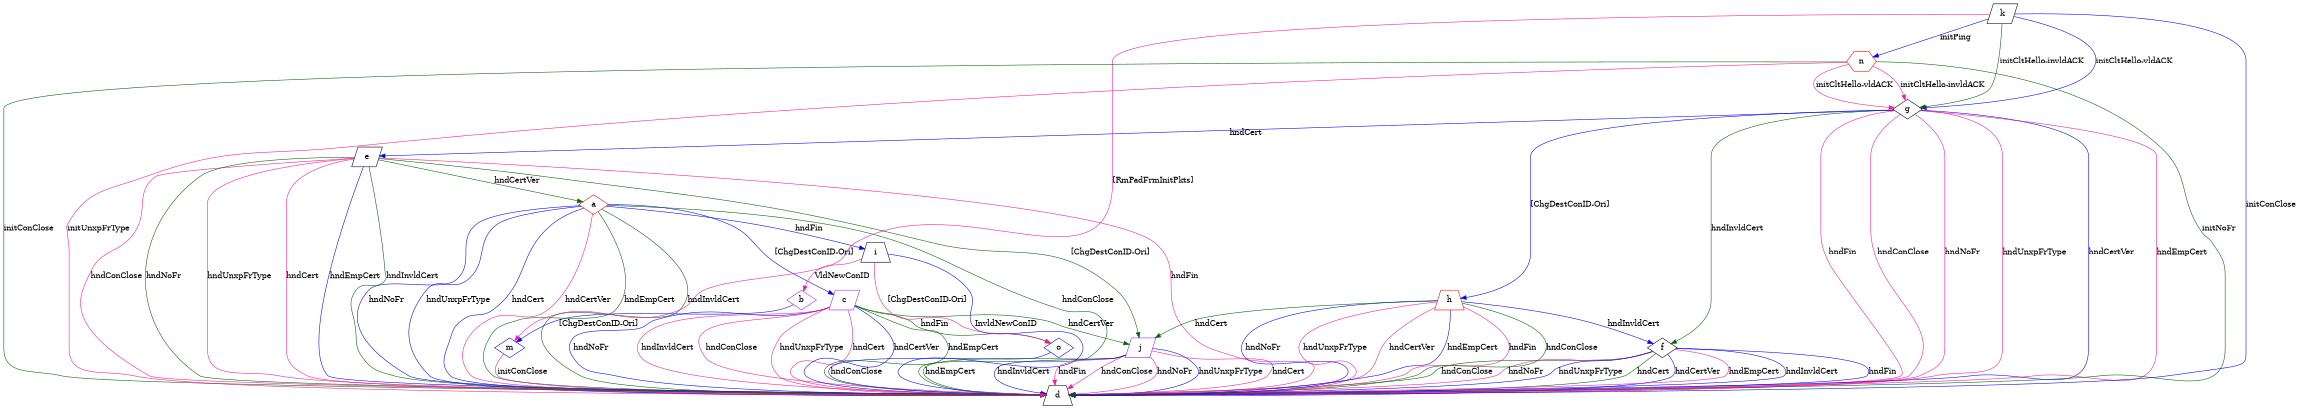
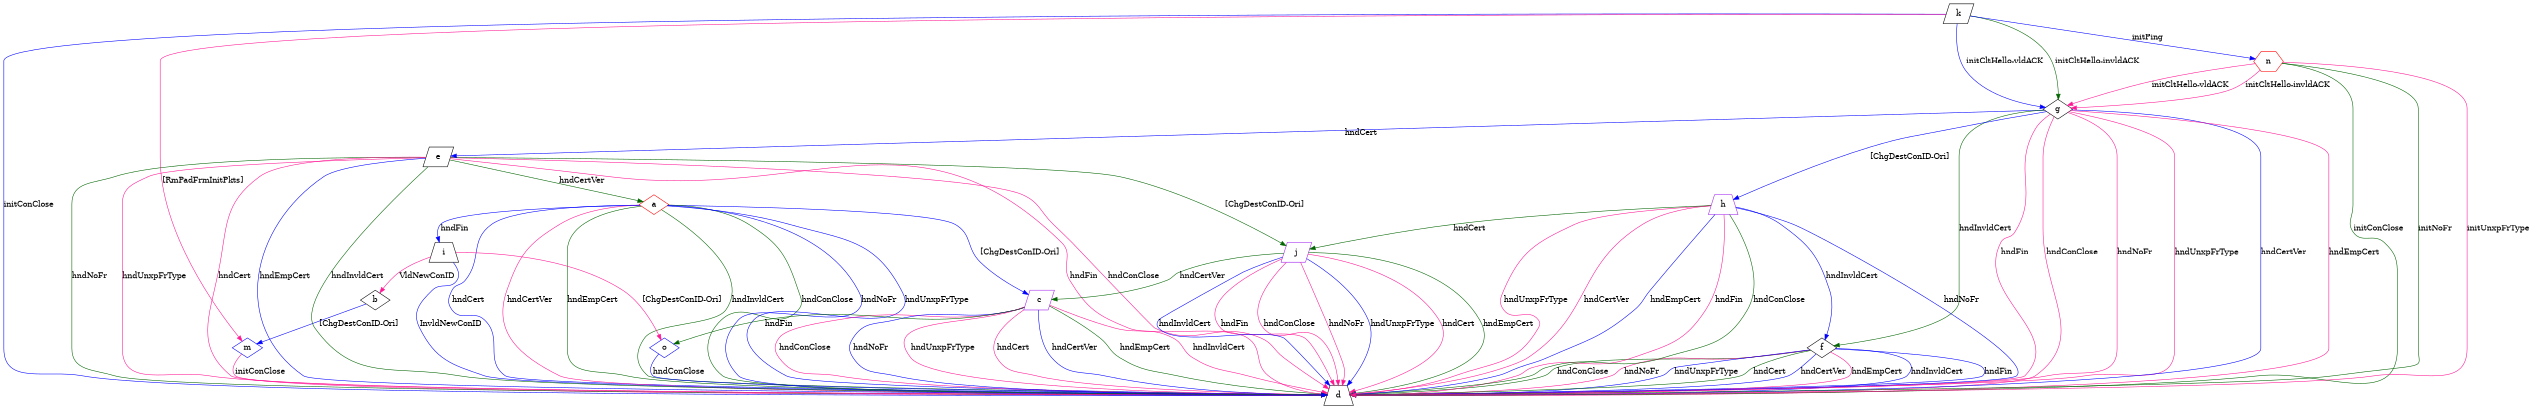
node "b": color purple -> black
node "h": color red -> purple
edge "c" -> "j": reversed
